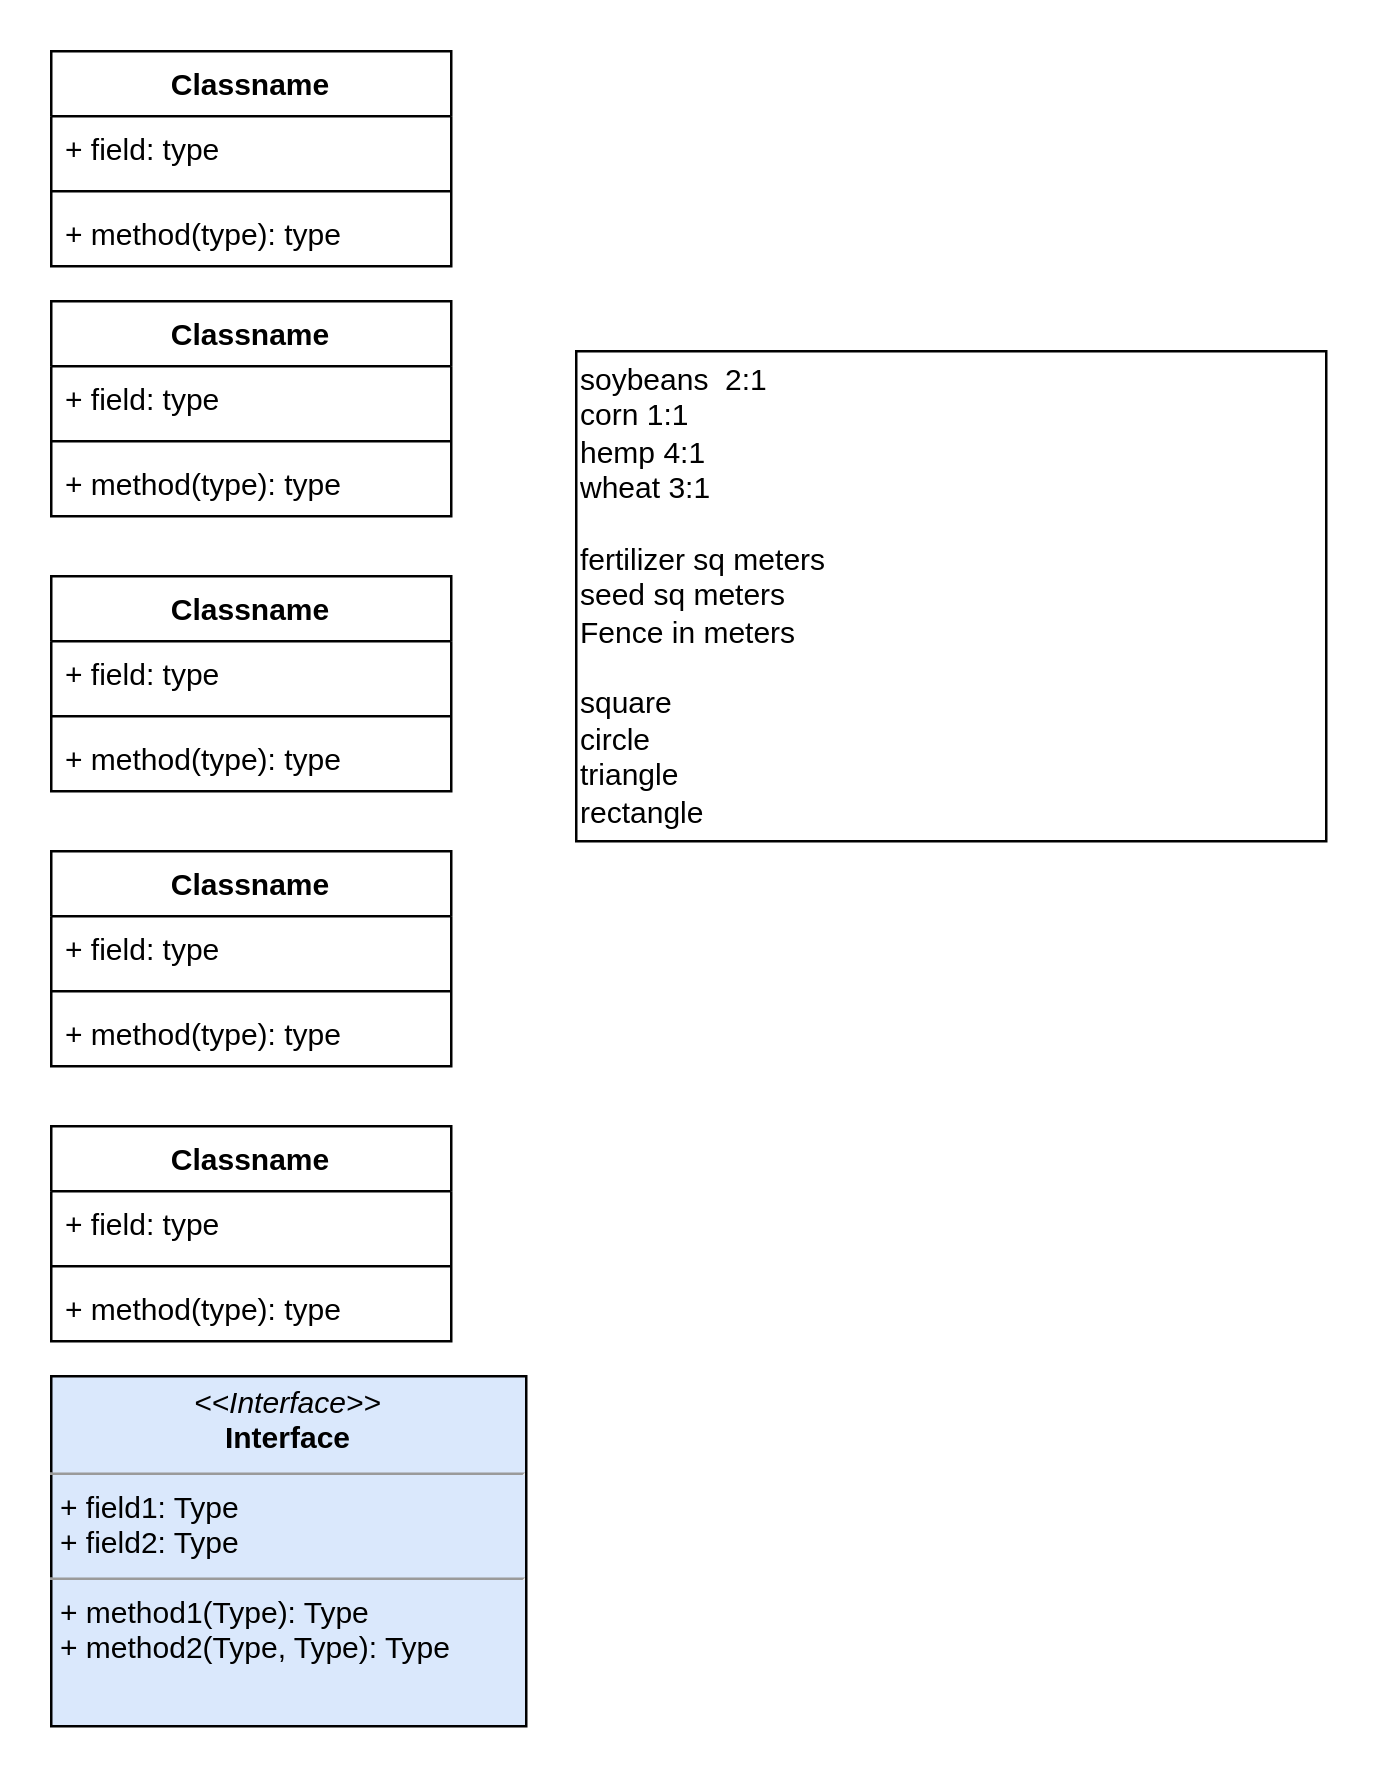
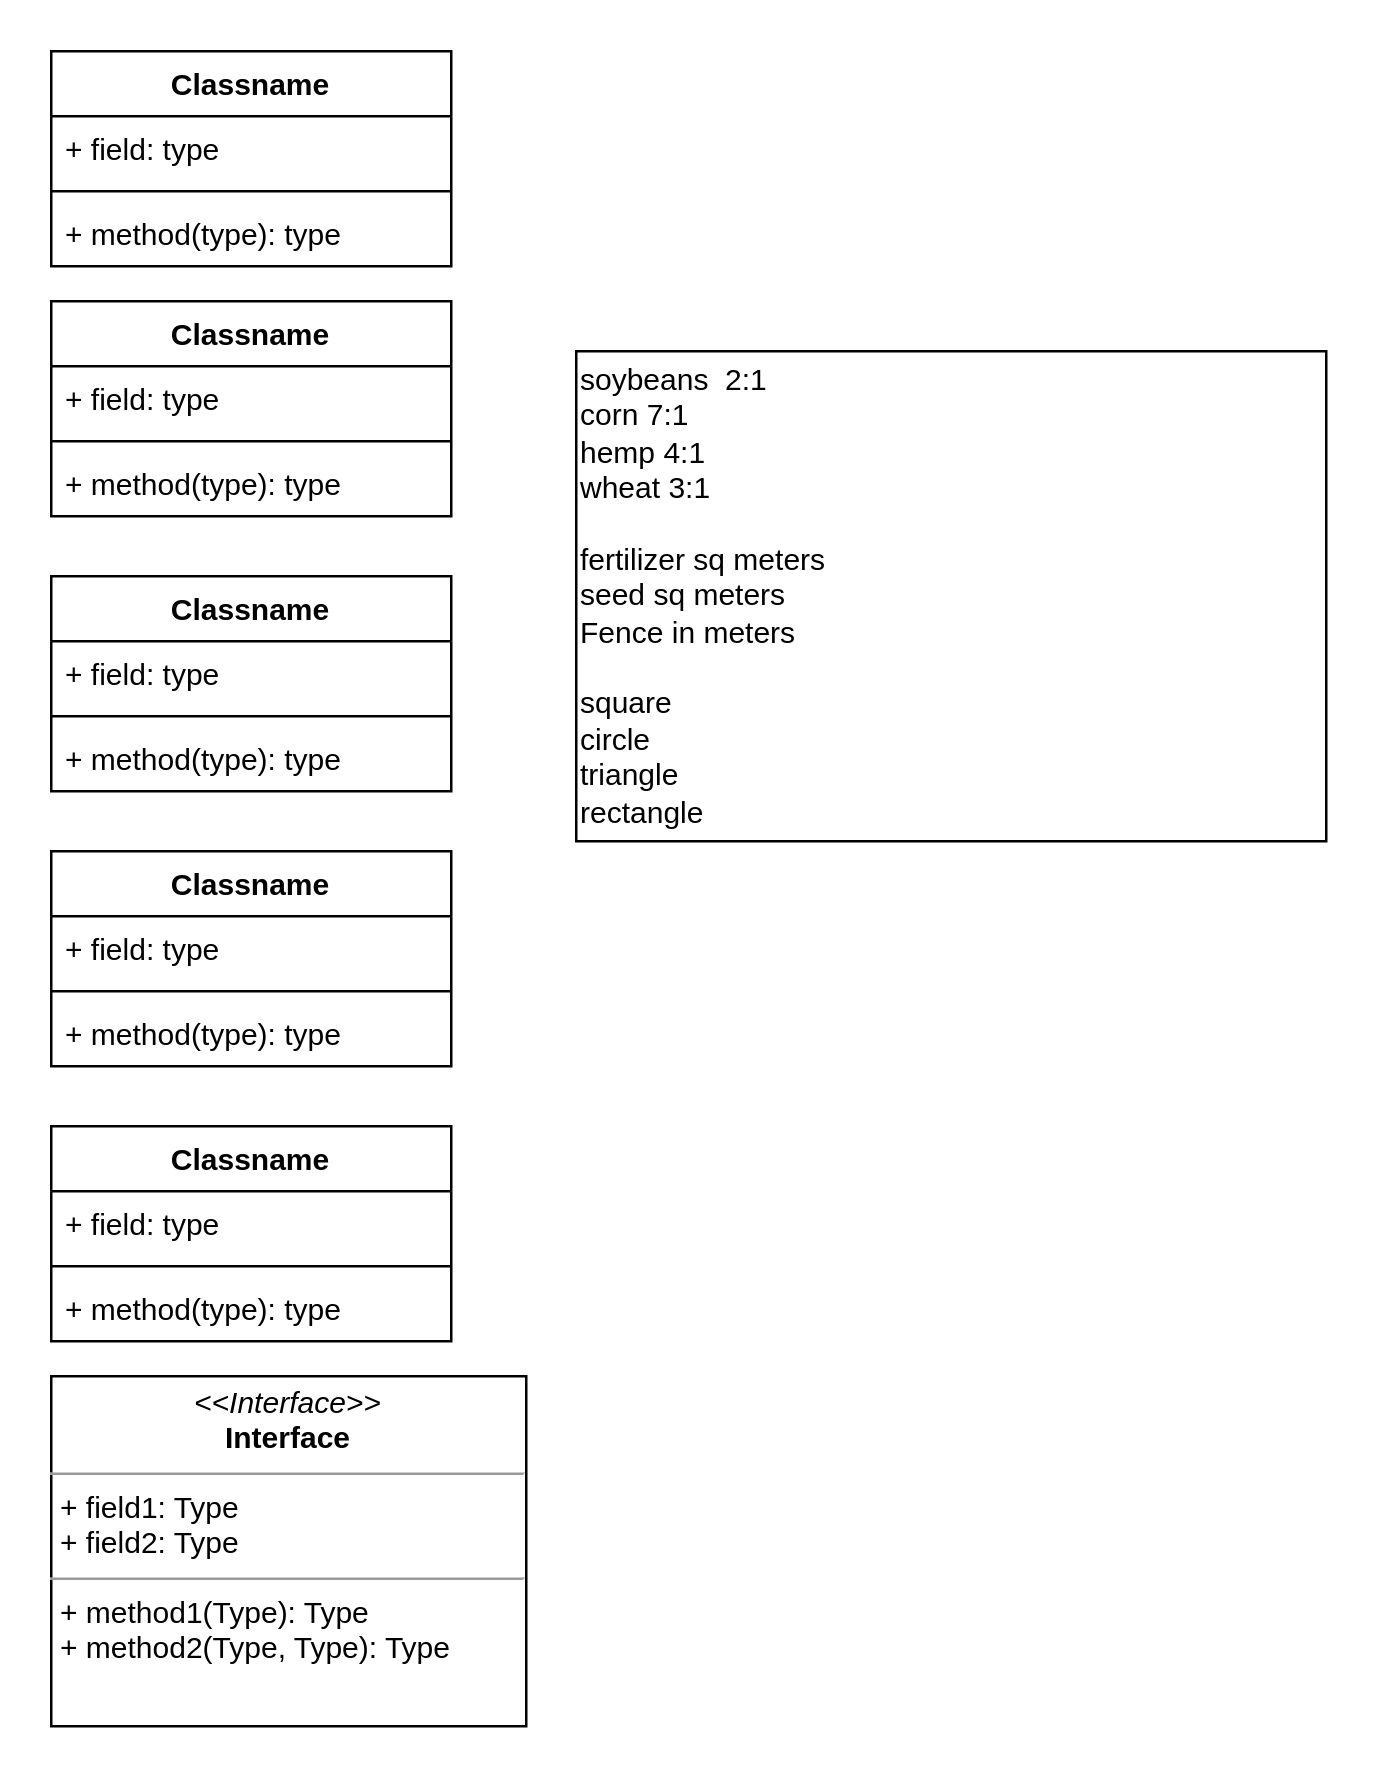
node "soybeans 2:1 corn 1:1 hemp 4:1 wheat 3:1 fertilizer sq meters seed sq meters Fence in meters square circle triangle rectangle": label "soybeans 2:1 corn 1:1 hemp 4:1 wheat 3:1 fertilizer sq meters seed sq meters Fence in meters square circle triangle rectangle" -> "soybeans 2:1 corn 7:1 hemp 4:1 wheat 3:1 fertilizer sq meters seed sq meters Fence in meters square circle triangle rectangle"
node "<<Interface>> Interface + field1: Type + field2: Type + method1(Type): Type + method2(Type, Type): Type": fillcolor #dae8fc -> #ffffff
